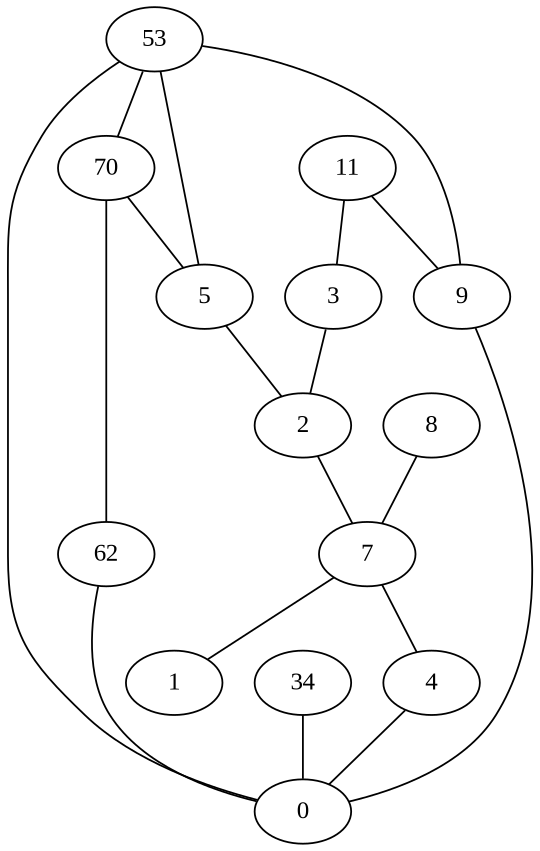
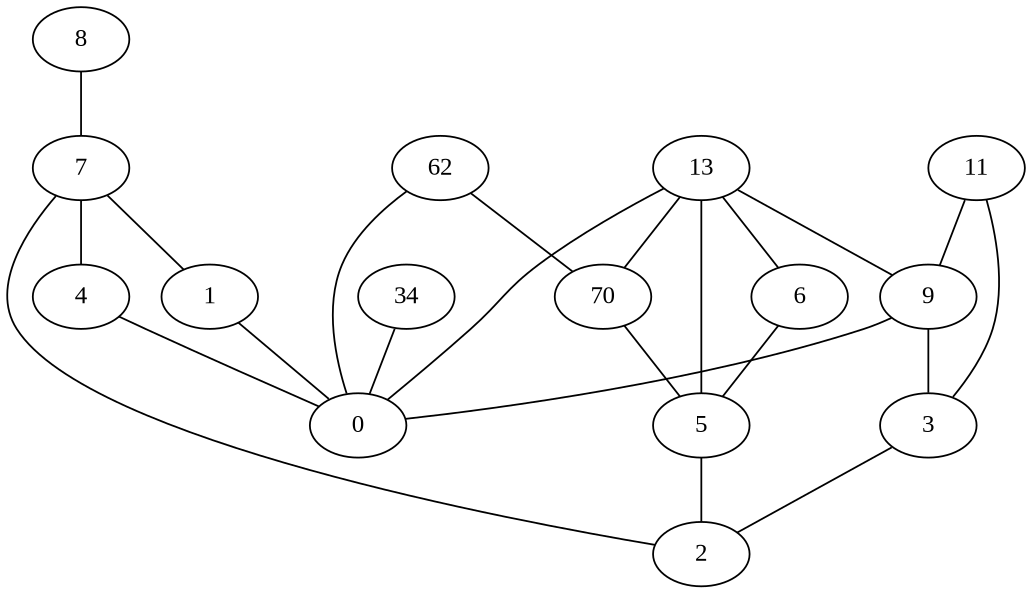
node "53": label "53" -> "13"
node "6": added
edge "62" -> "70": reversed
edge "0" -> "1": added
edge "3" -> "9": added
edge "7" -> "2": reversed
